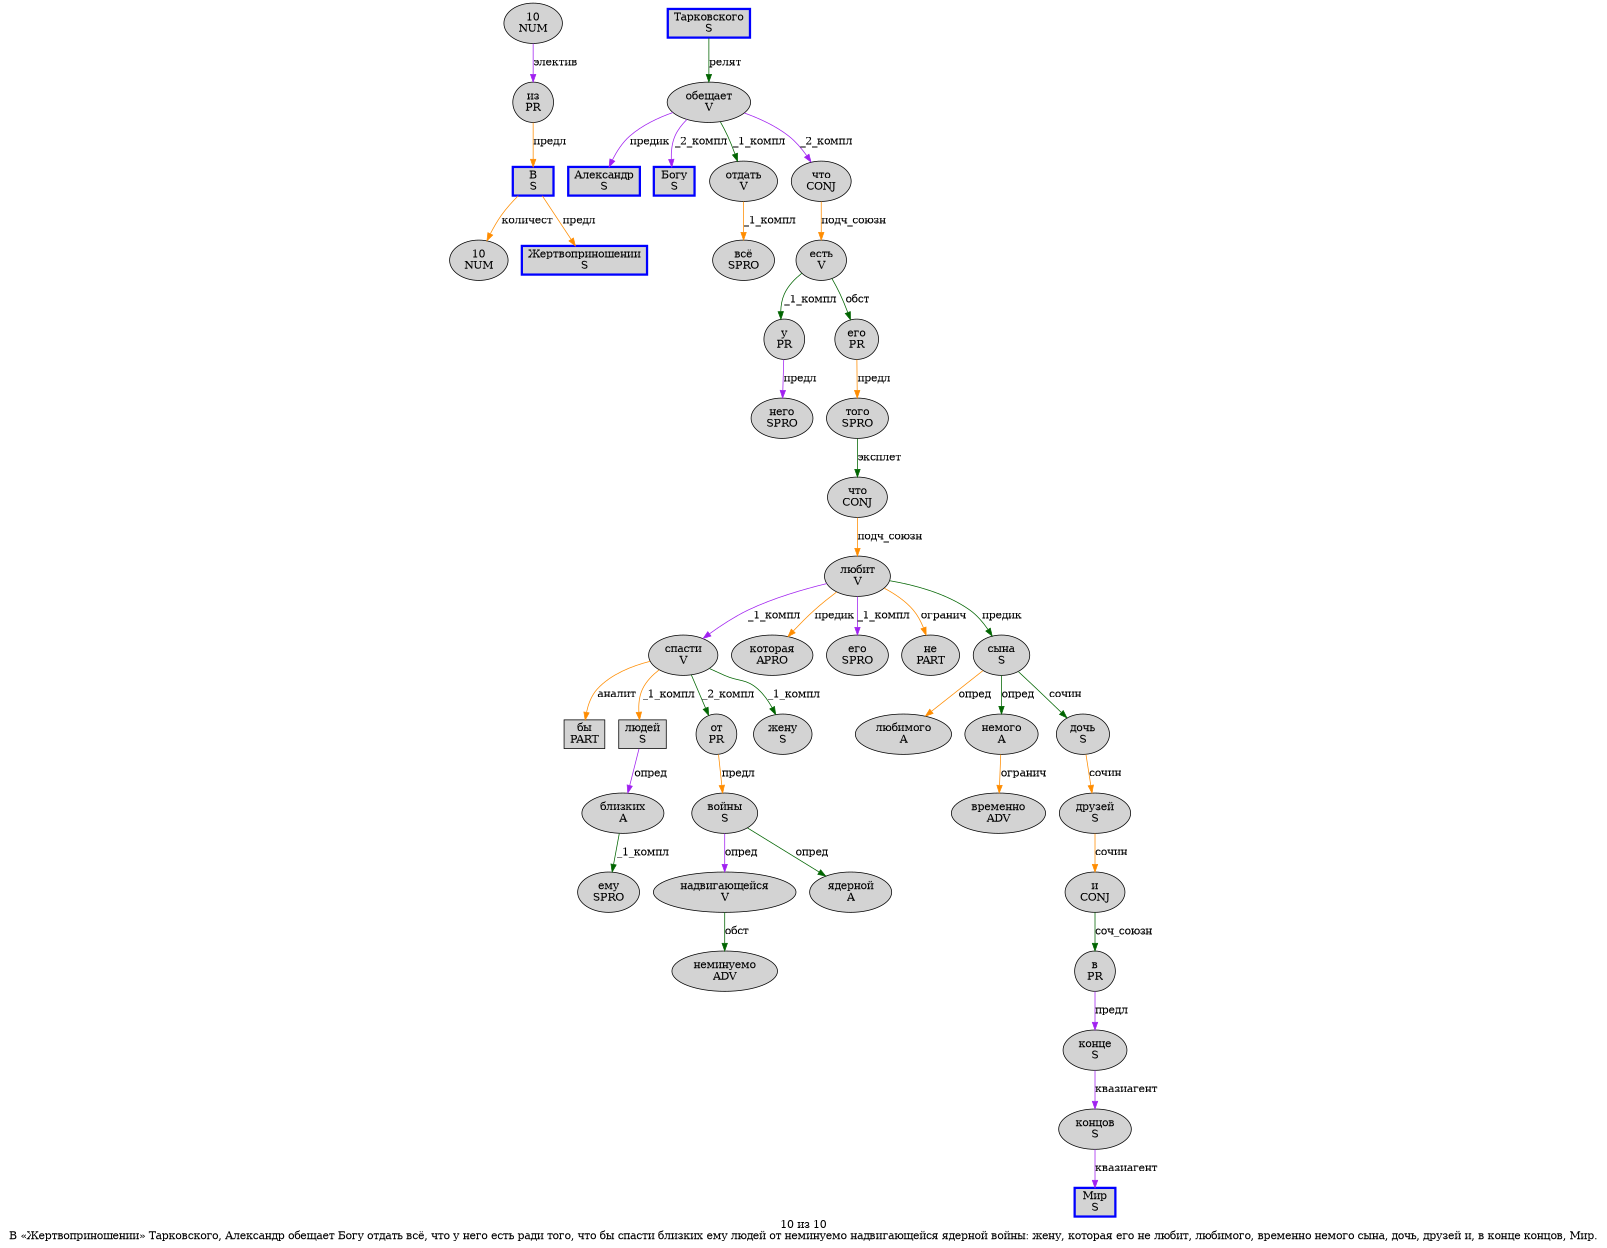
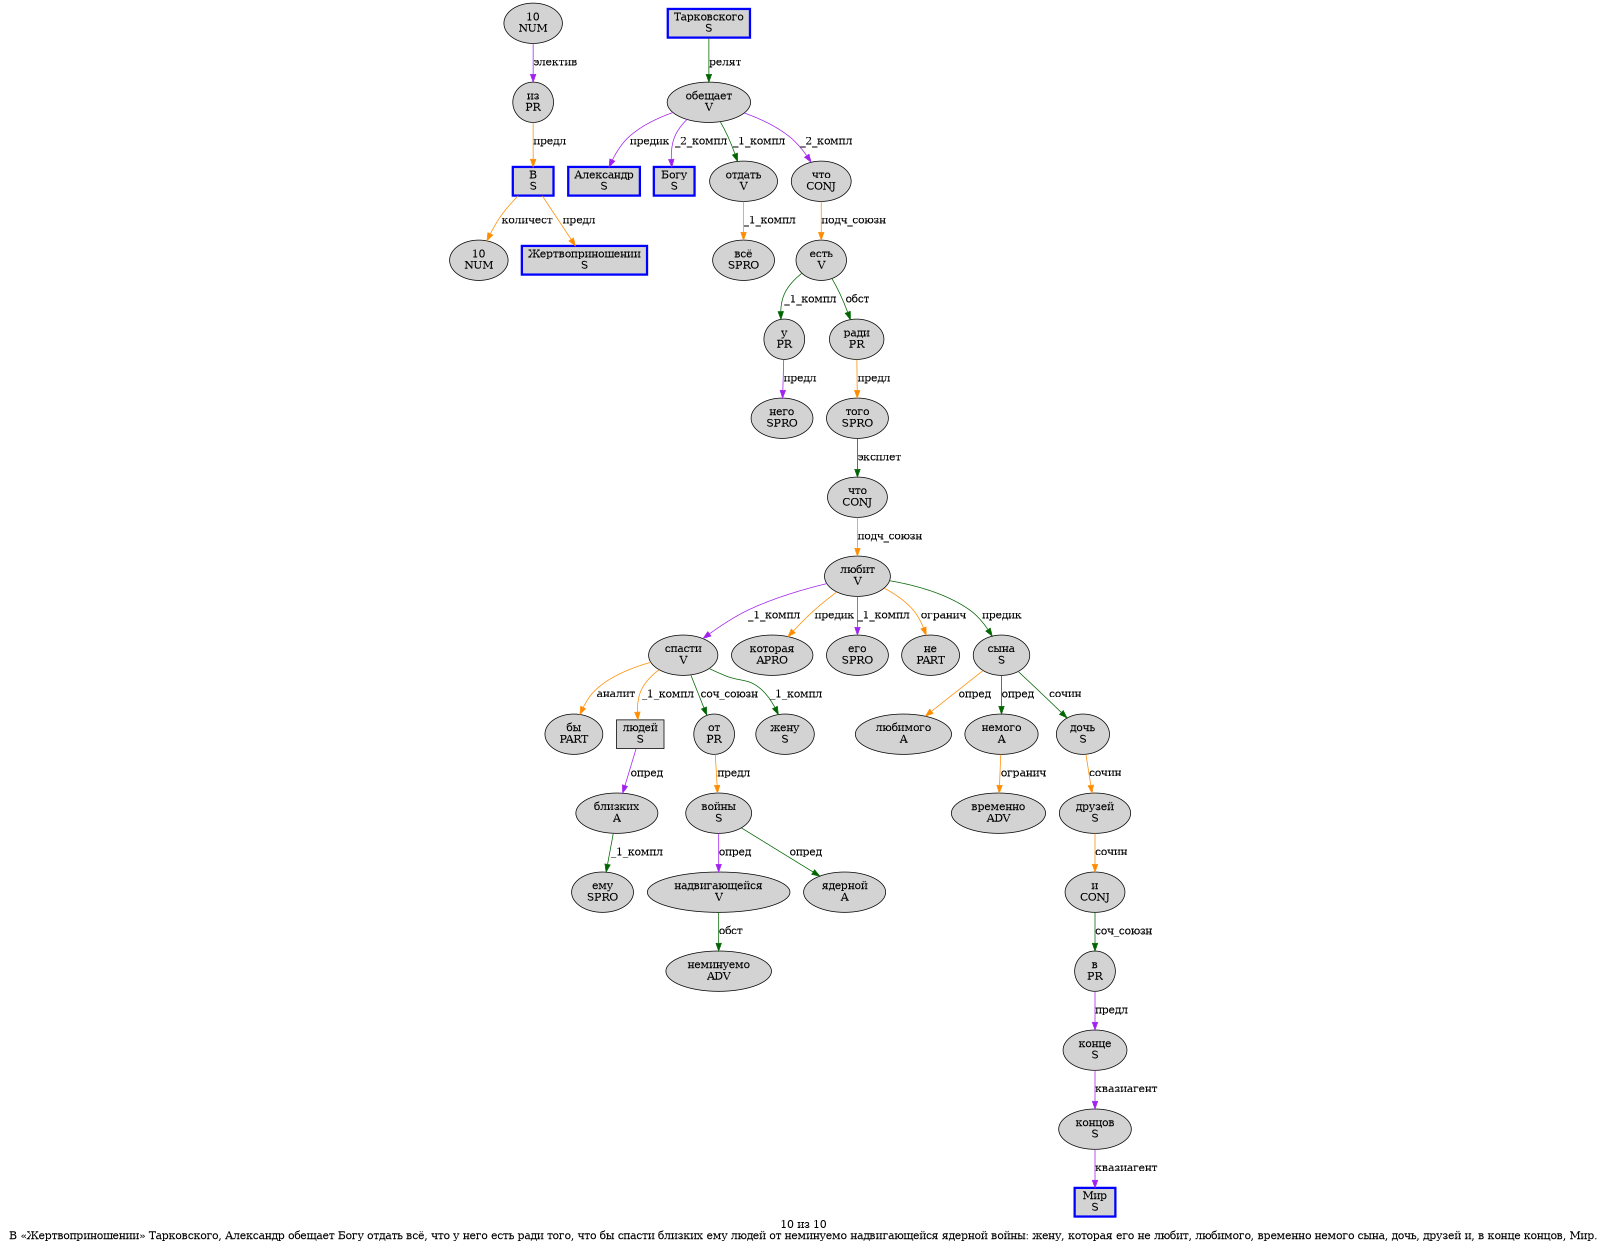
node "его PR": label "его PR" -> "ради PR"
edge "спасти V" -> "от PR": label "_2_компл" -> "соч_союзн"
node "бы PART": shape box -> ellipse
